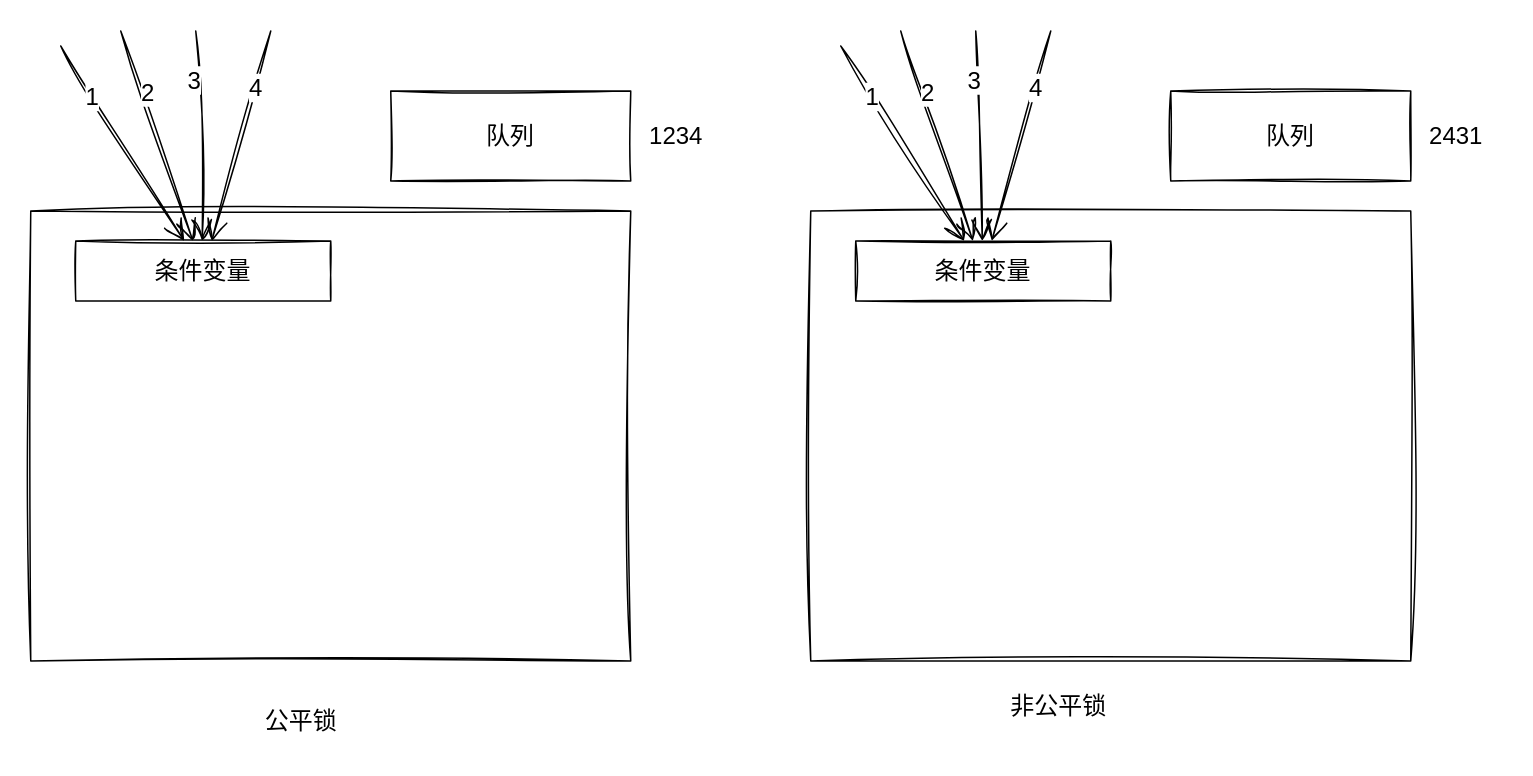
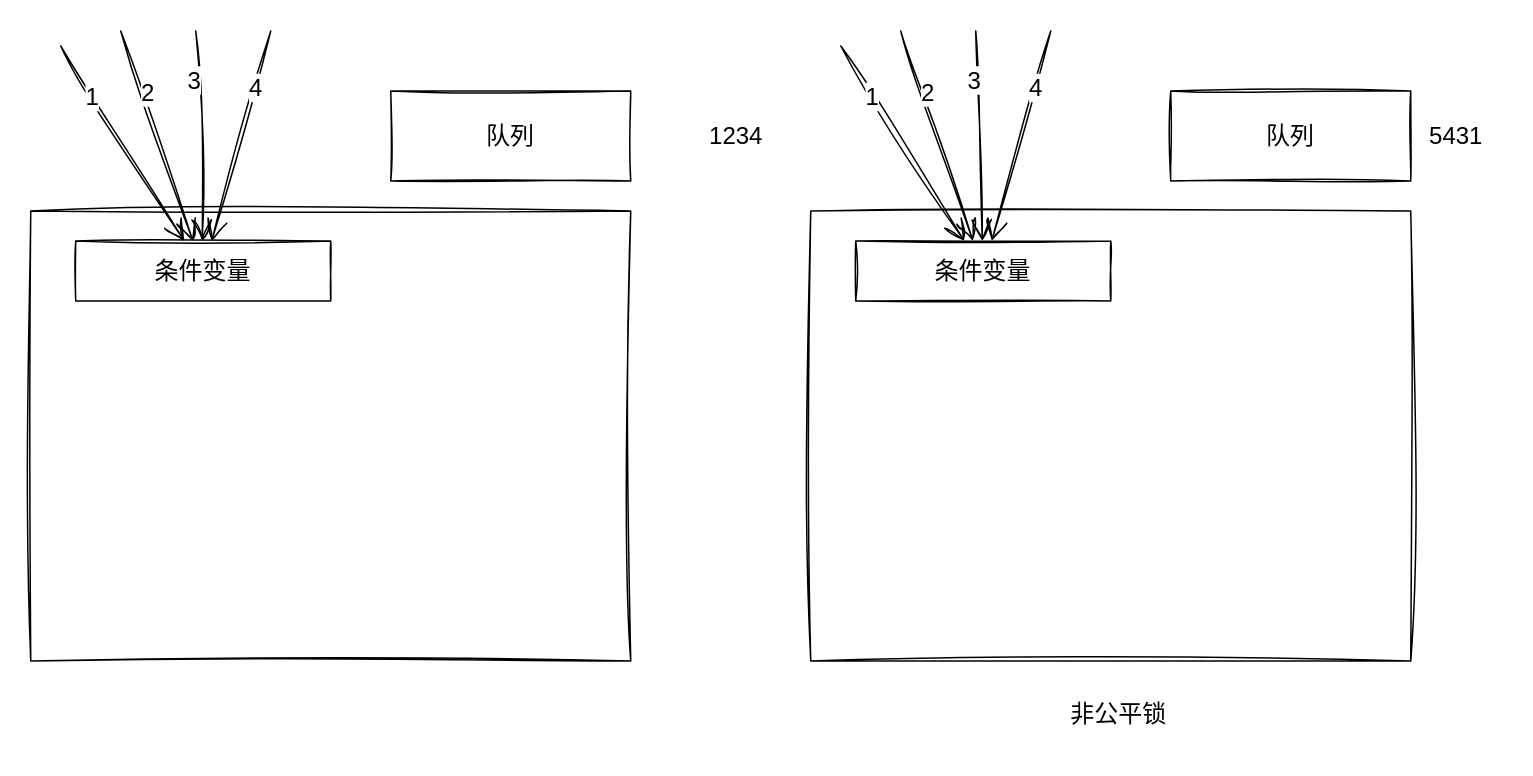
node "1234": moved (676, 136) -> (736, 136)
node "2431": label "2431" -> "5431"
node "非公平锁": moved (1058, 706) -> (1118, 713)
node "公平锁": removed
